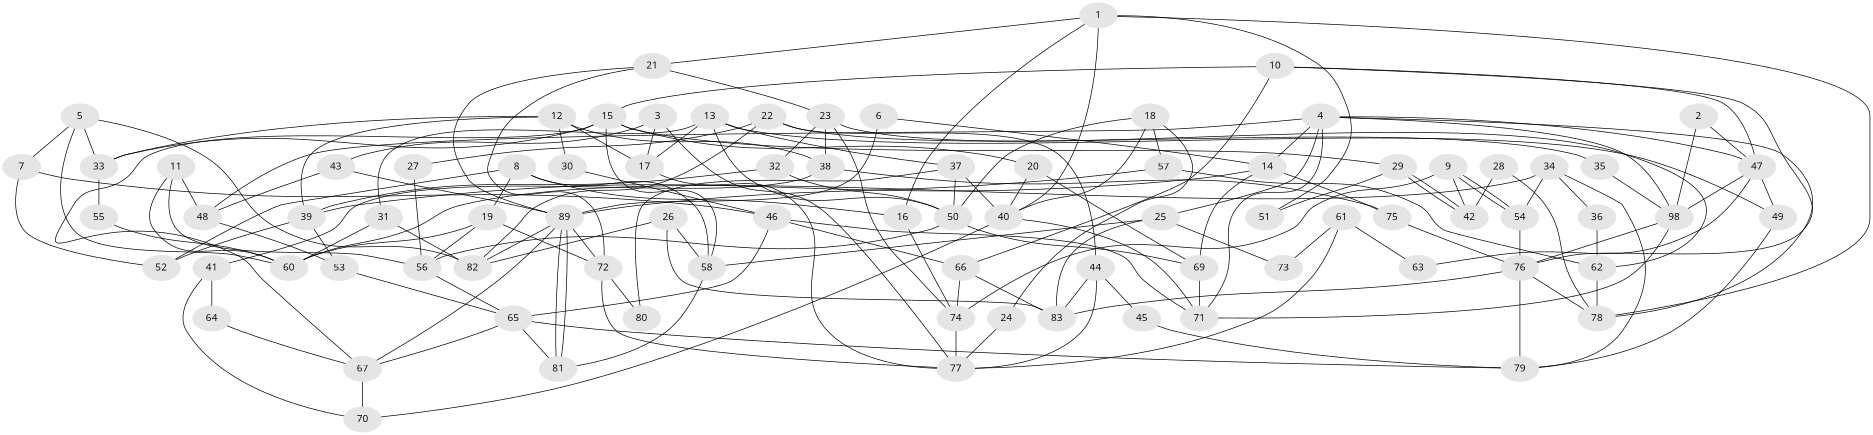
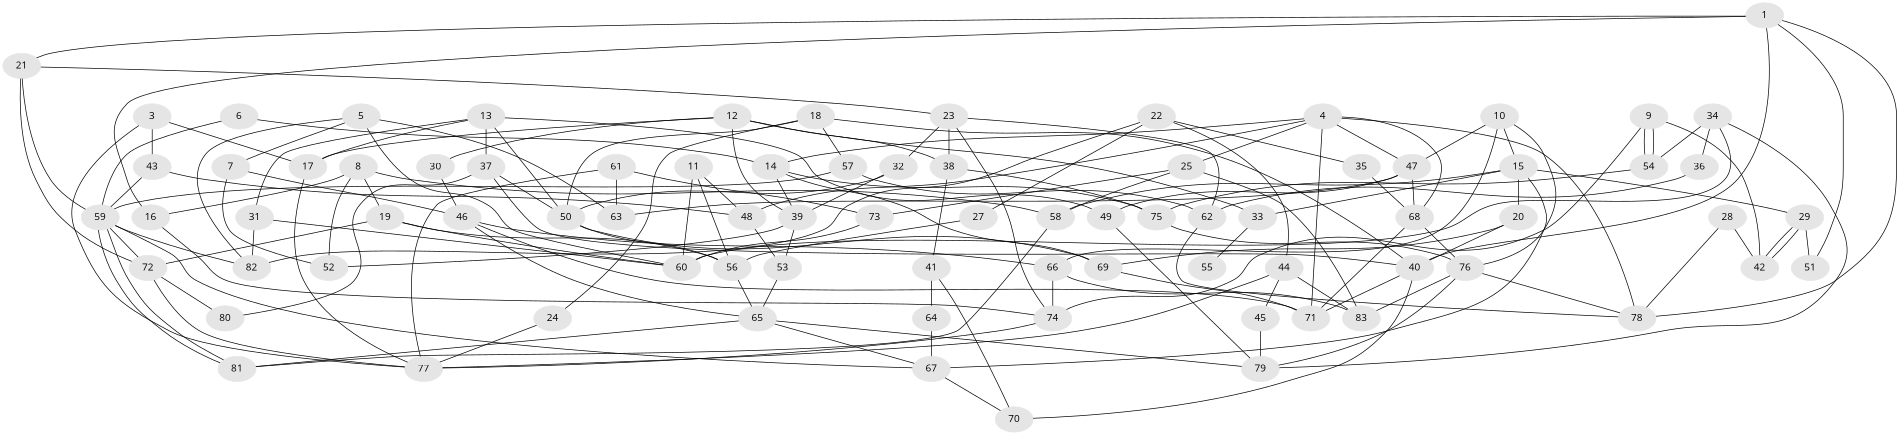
node "2": removed
edge "5" -- "33": now "5" -- "63"
node "89": label "89" -> "59"
node "26": removed
node "98": label "98" -> "68"
edge "55" -- "60": now "73" -- "60"
edge "54" -- "76": now "54" -- "75"
